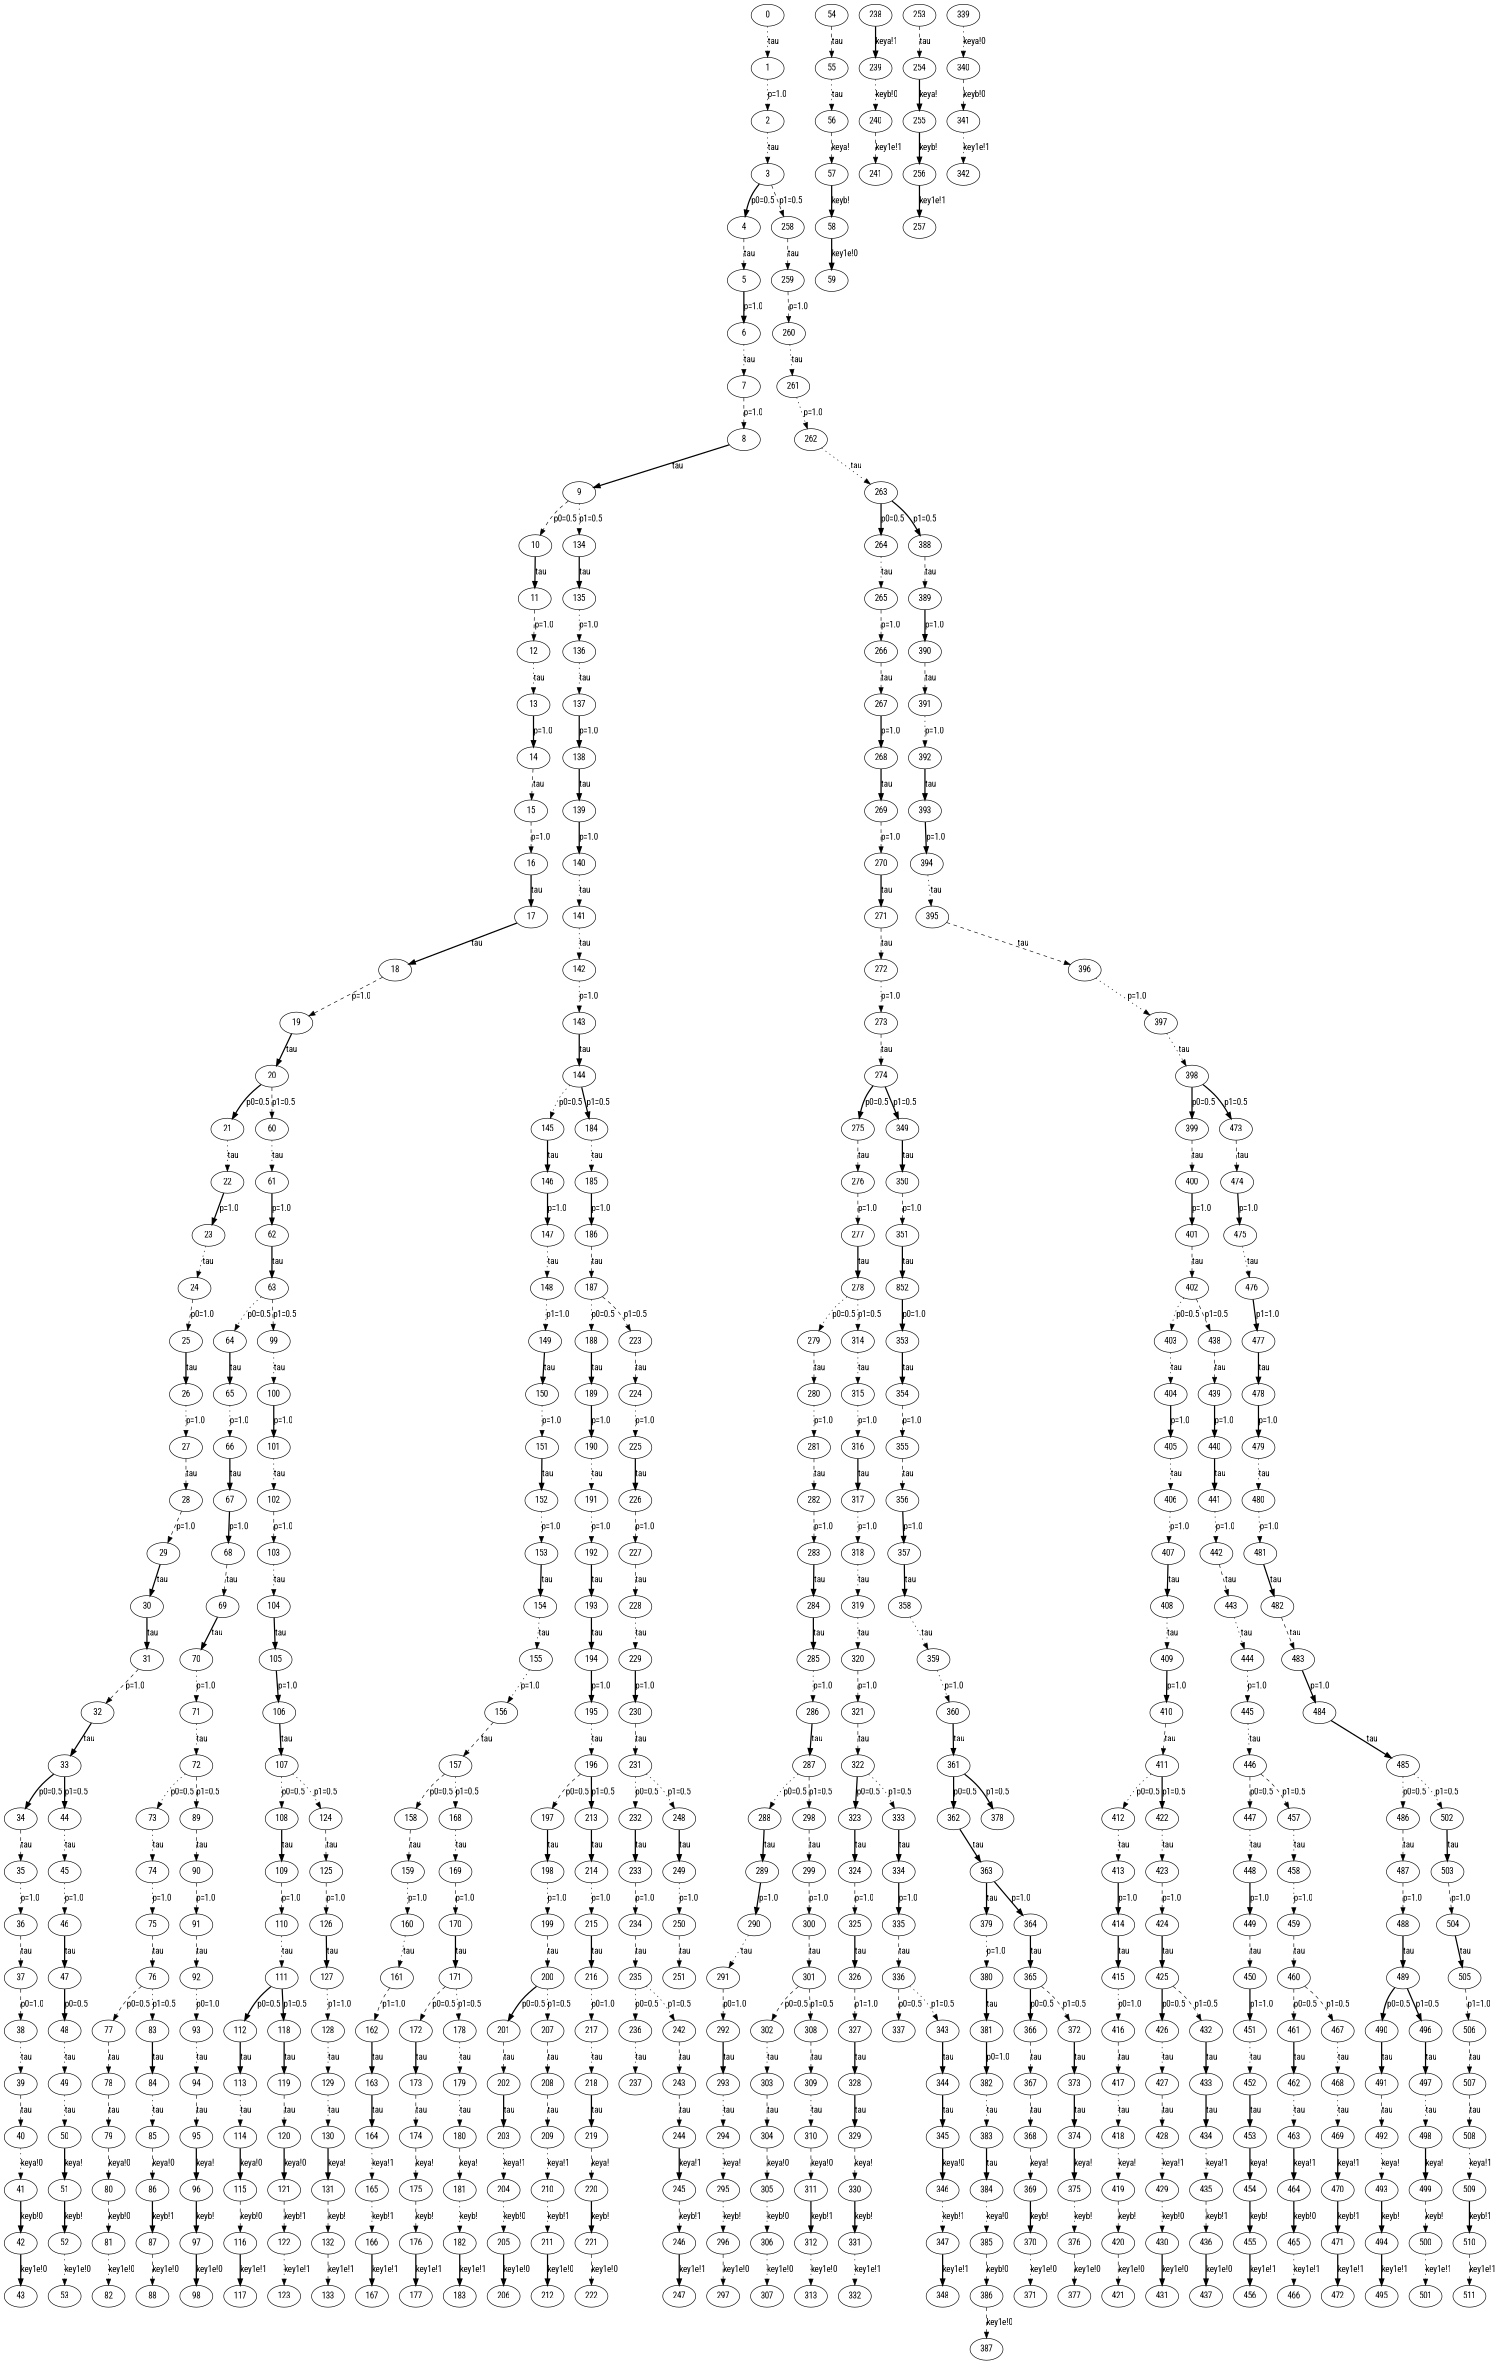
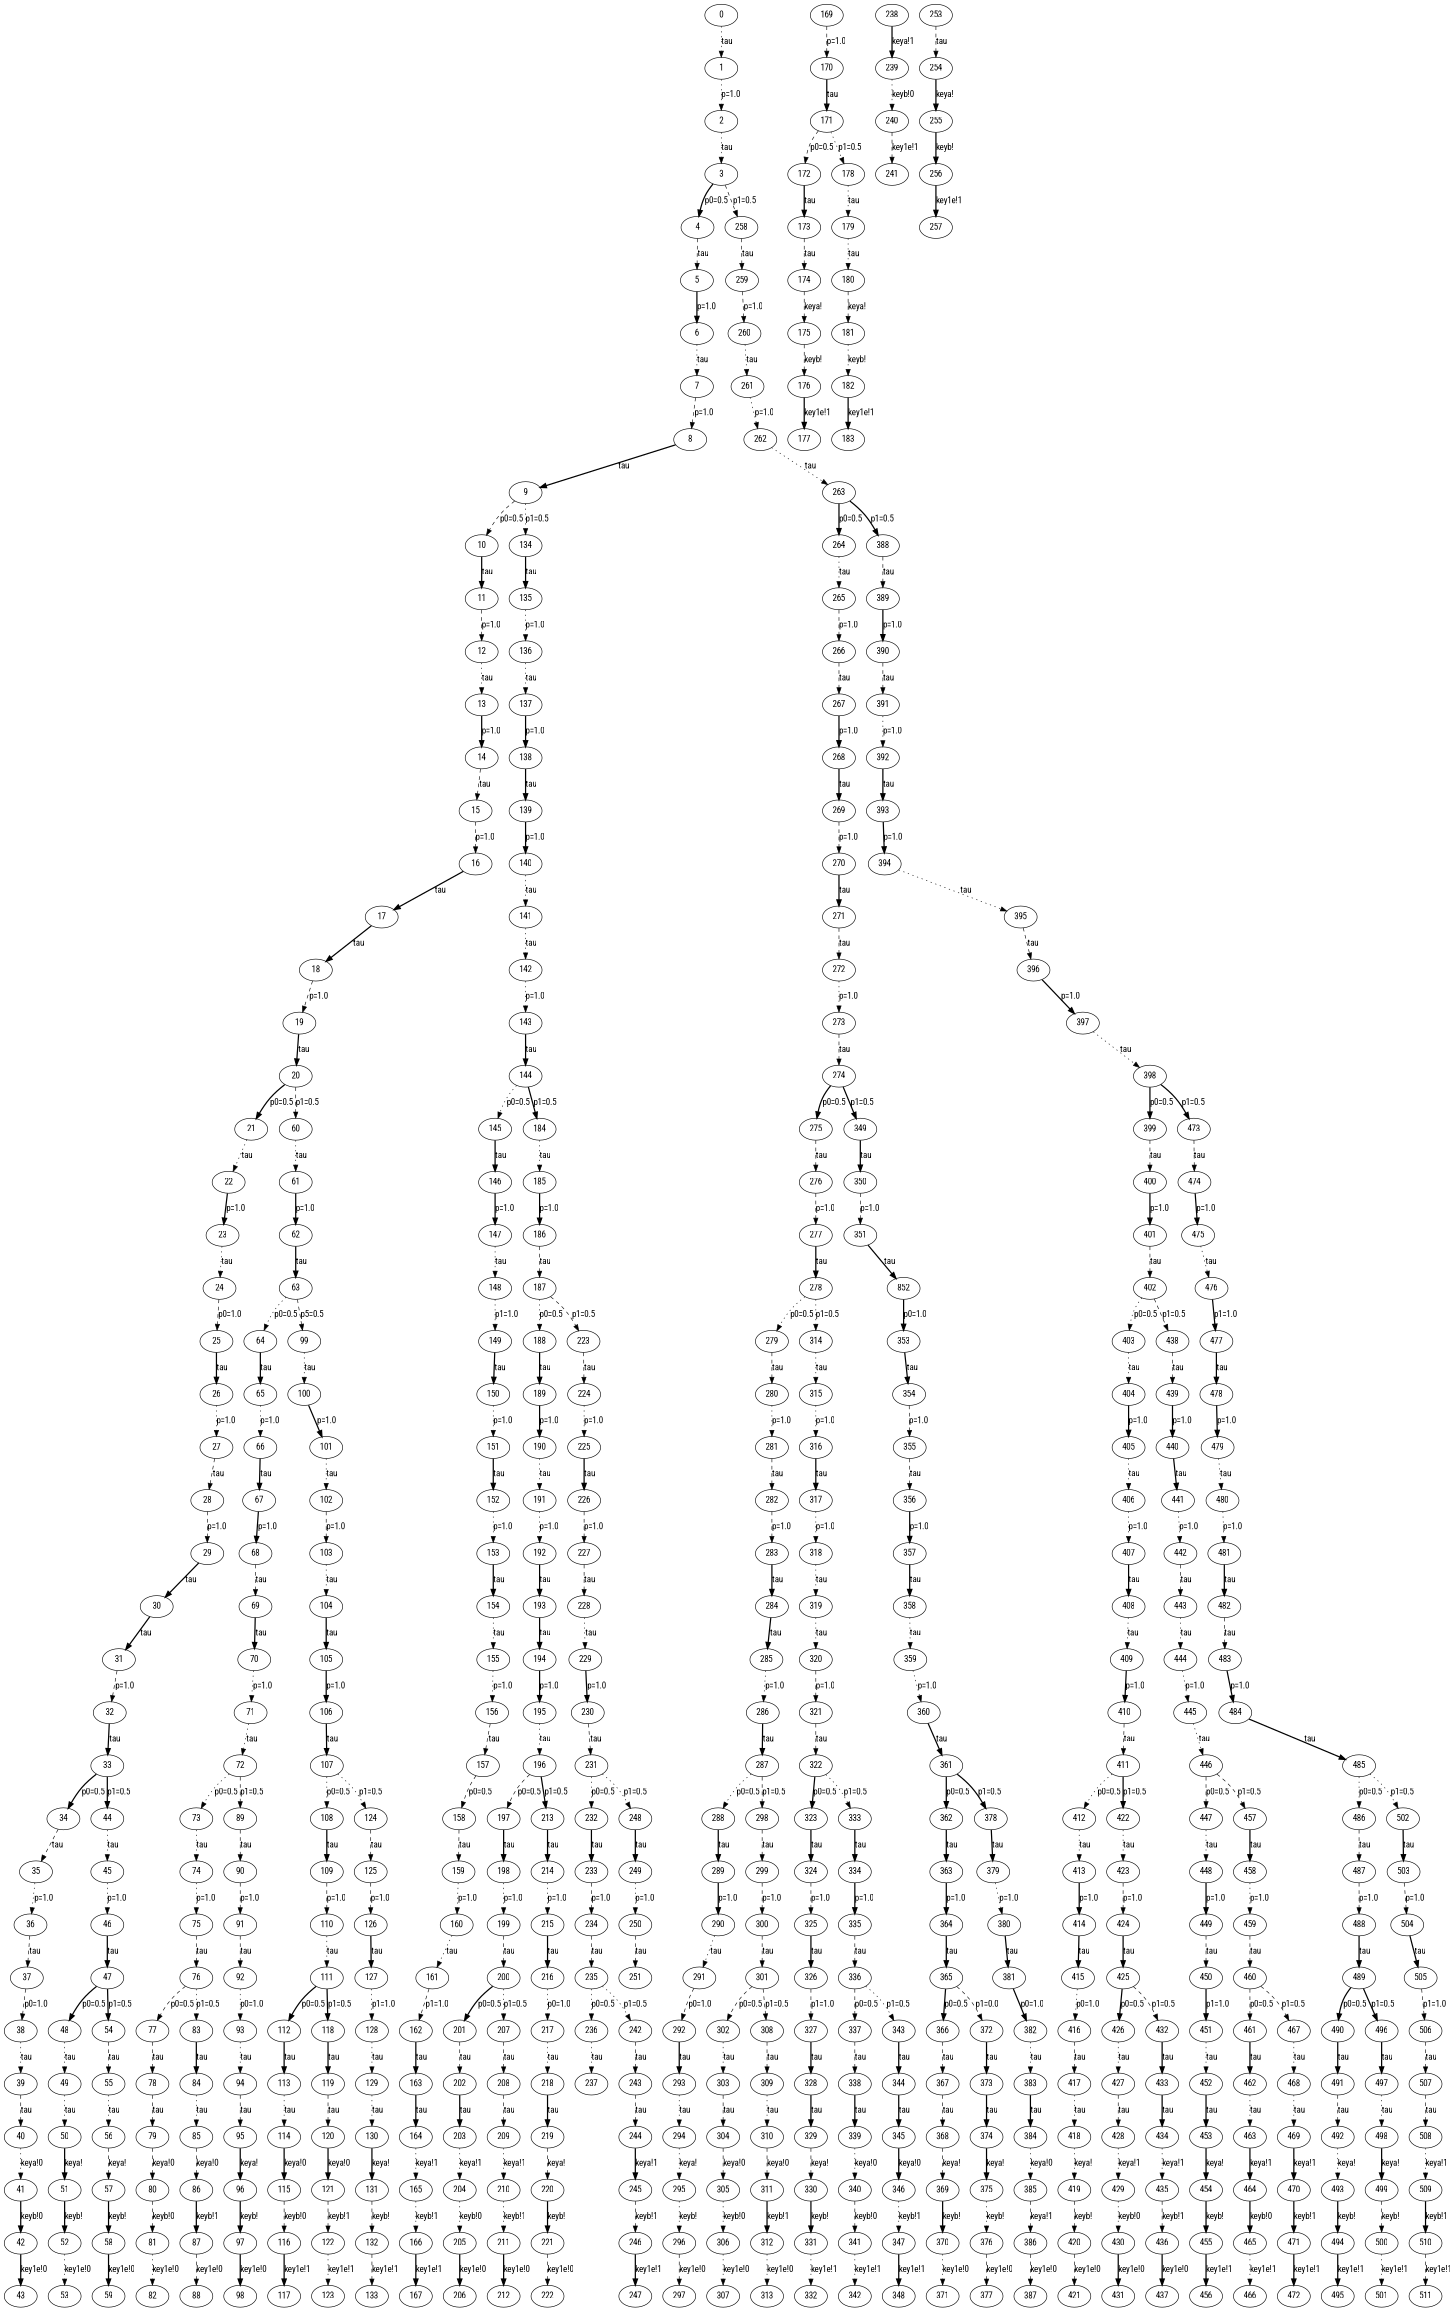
edge "396" -> "397": style dotted -> bold
edge "63" -> "99": label "p1=0.5" -> "p5=0.5"
node "168": removed
edge "457" -> "458": style dotted -> bold
edge "363" -> "379": now "378" -> "379"
edge "47" -> "54": added, label "p1=0.5"
edge "365" -> "372": label "p1=0.5" -> "p1=0.0"
node "338": added
edge "385" -> "386": label "keyb!0" -> "keya!1"
